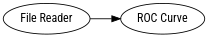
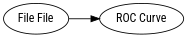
node "File Reader": label "File Reader" -> "File File"
